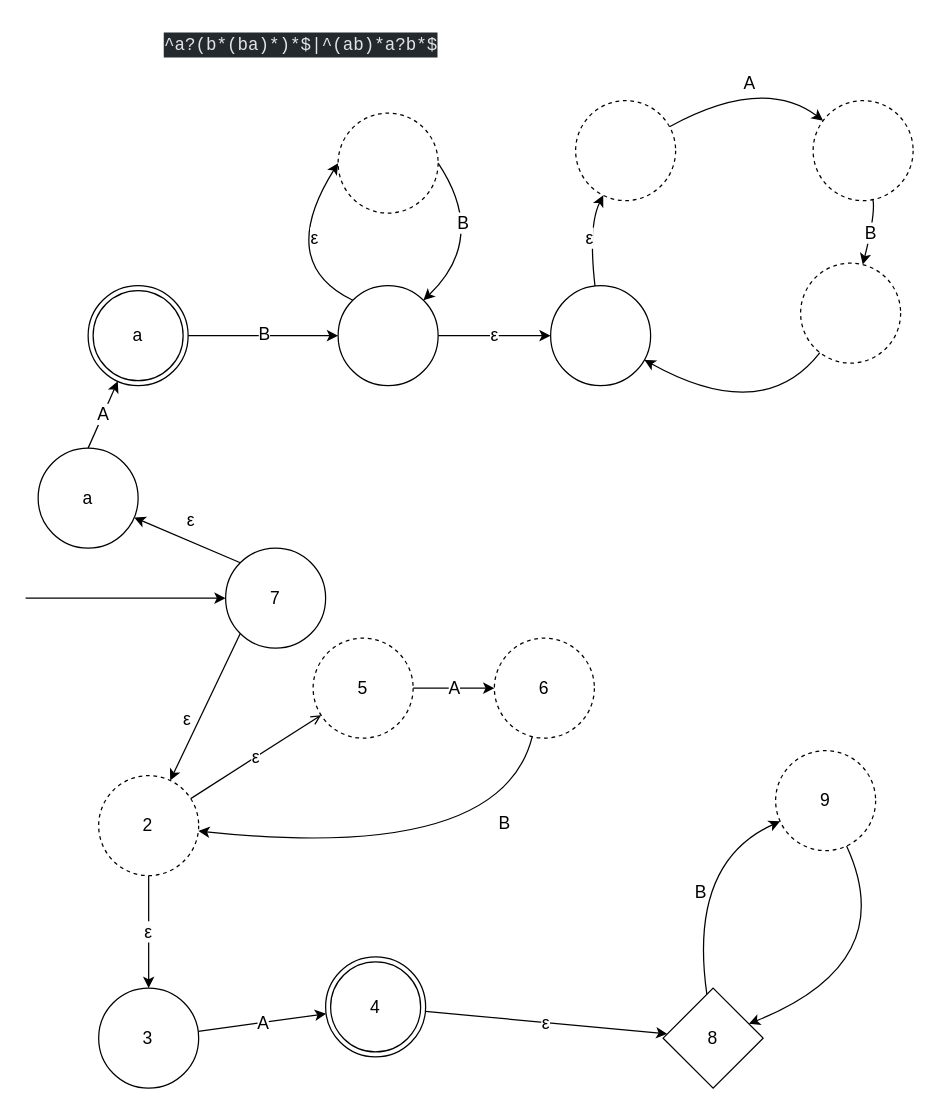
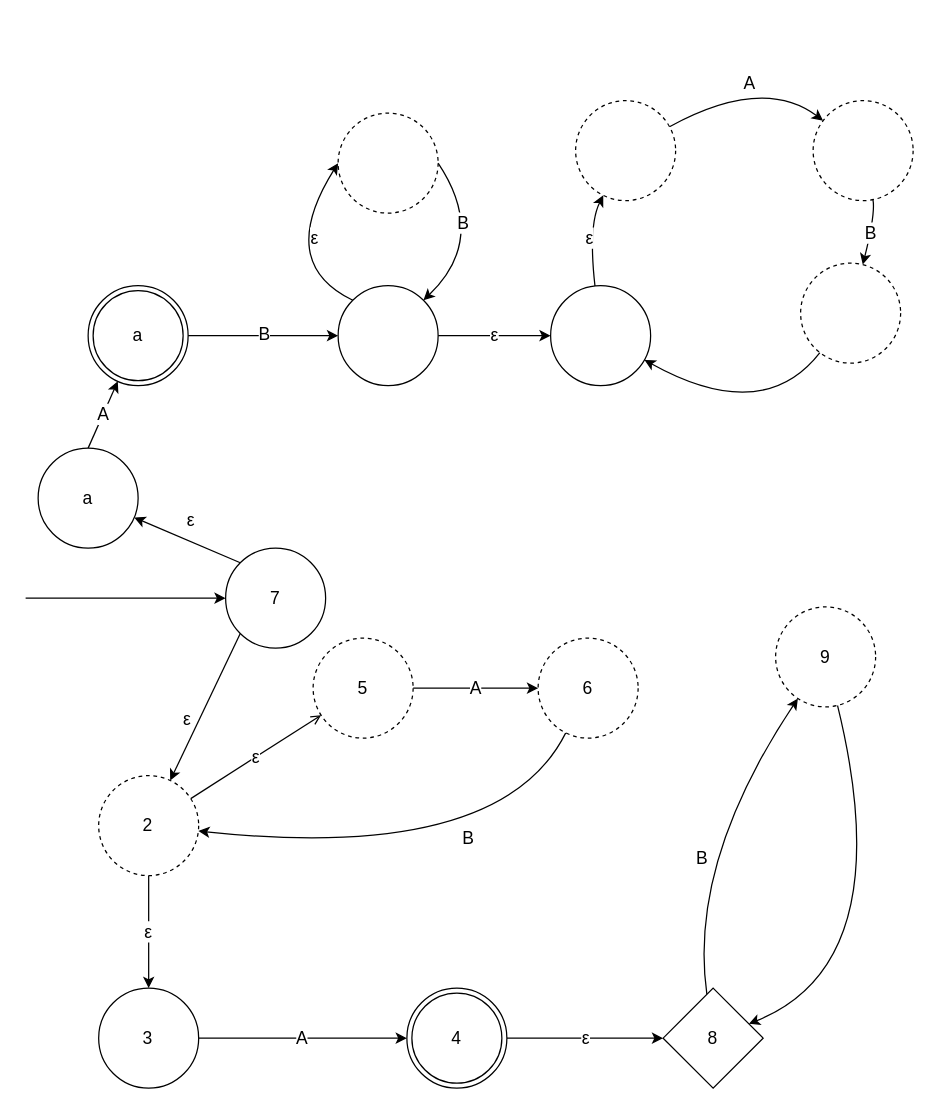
node "^a?(b*(ba)*)*$|^(ab)*a?b*$": removed
node "6": moved (544, 688) -> (588, 688)
node "9": moved (826, 801) -> (826, 657)
node "4": moved (376, 1007) -> (457, 1038)
